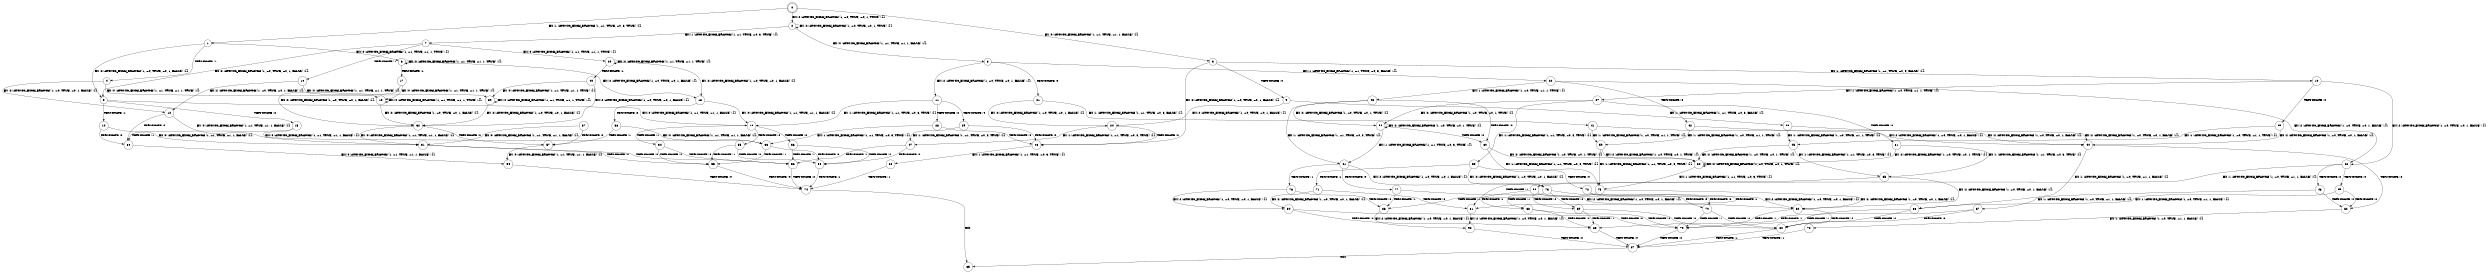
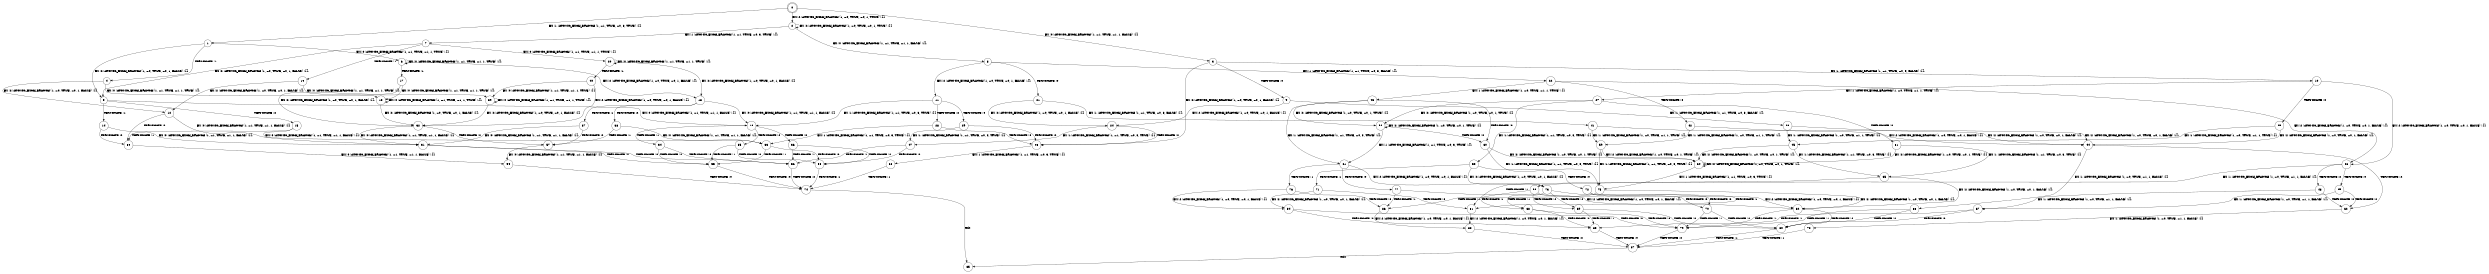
edge "18" -> "37": added, label "TERMINATE !1"
edge "49" -> "63": now "49" -> "67"
node "98": label "98" -> "88"
